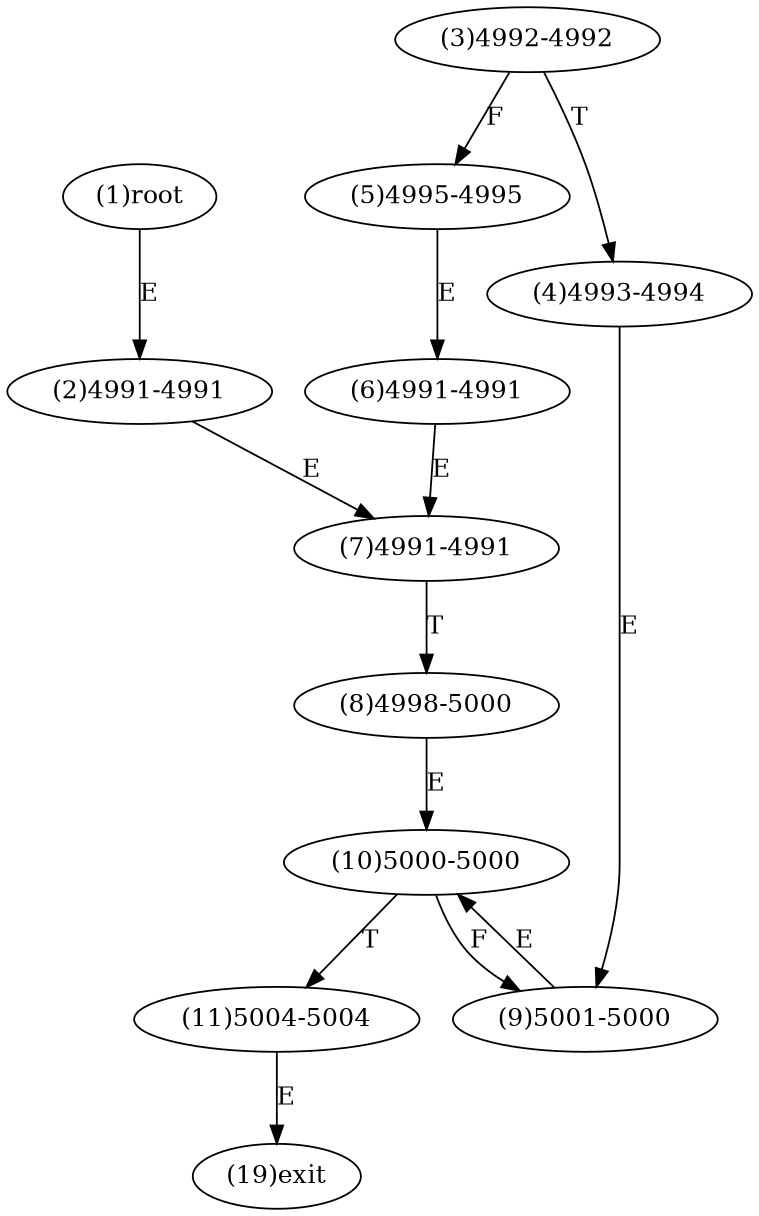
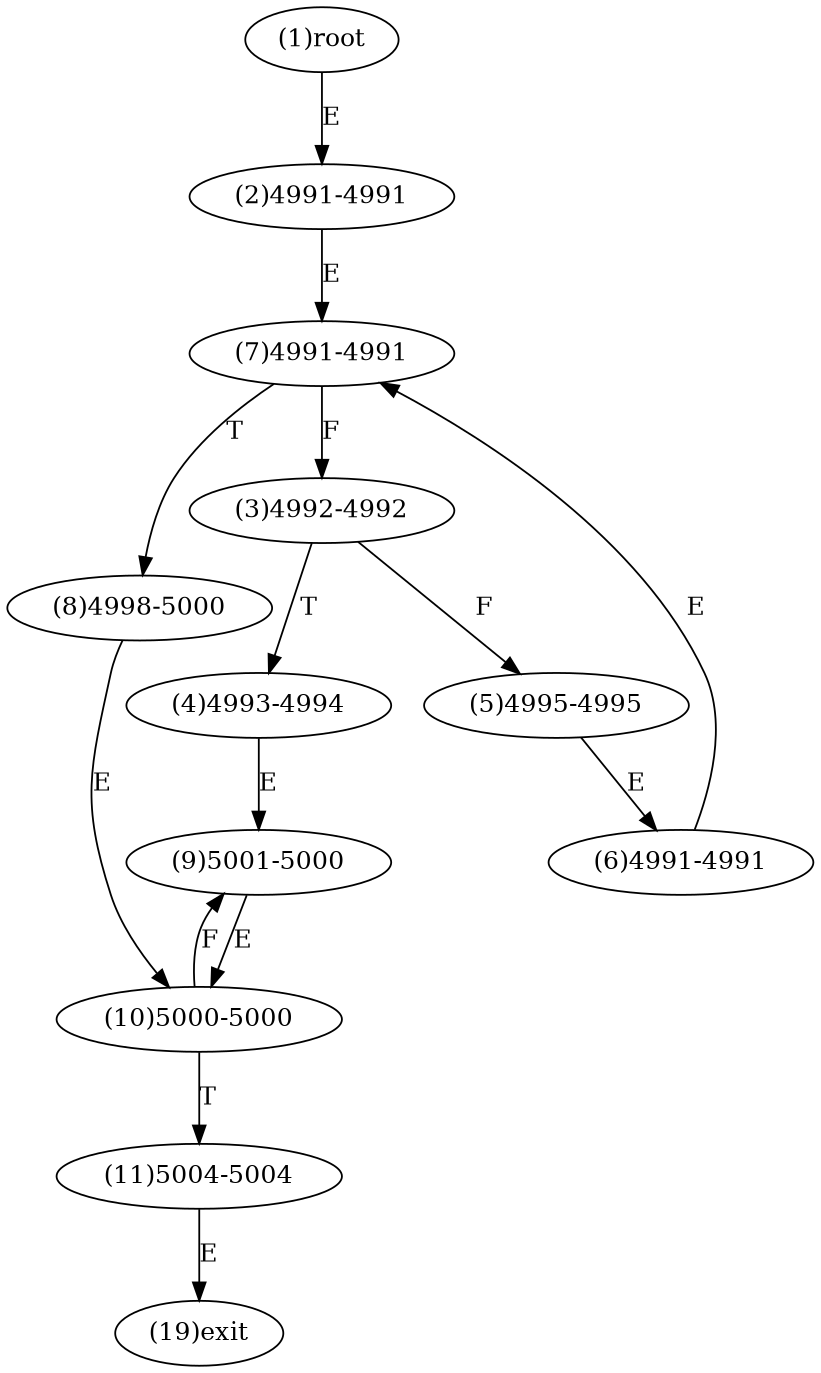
edge "(7)4991-4991" -> "(3)4992-4992": added, label "F"
